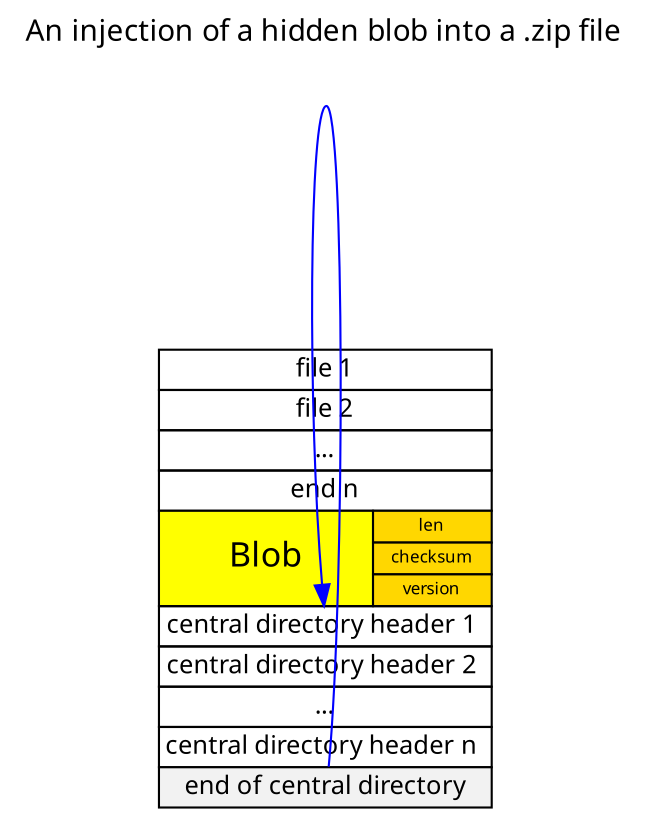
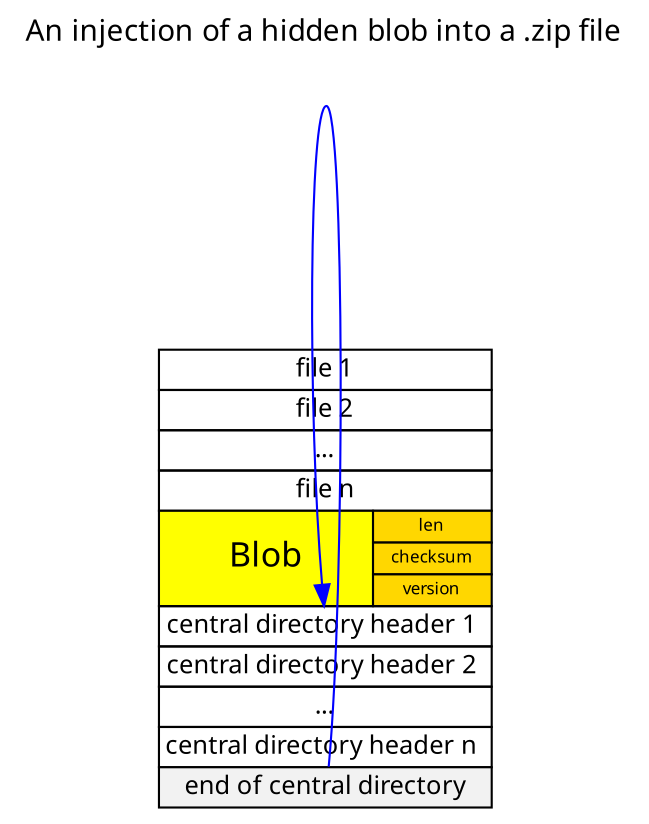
node "file 1": text "end n" -> "file n"
